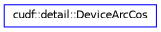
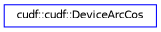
node "cudf::detail::DeviceArcCos": label "cudf::detail::DeviceArcCos" -> "cudf::cudf::DeviceArcCos"
